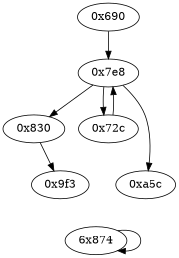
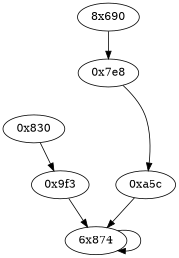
node "0x690": label "0x690" -> "8x690"
edge "0x7e8" -> "0x830": removed
node "0x72c": removed
edge "0x9f3" -> "6x874": added
edge "0xa5c" -> "6x874": added
